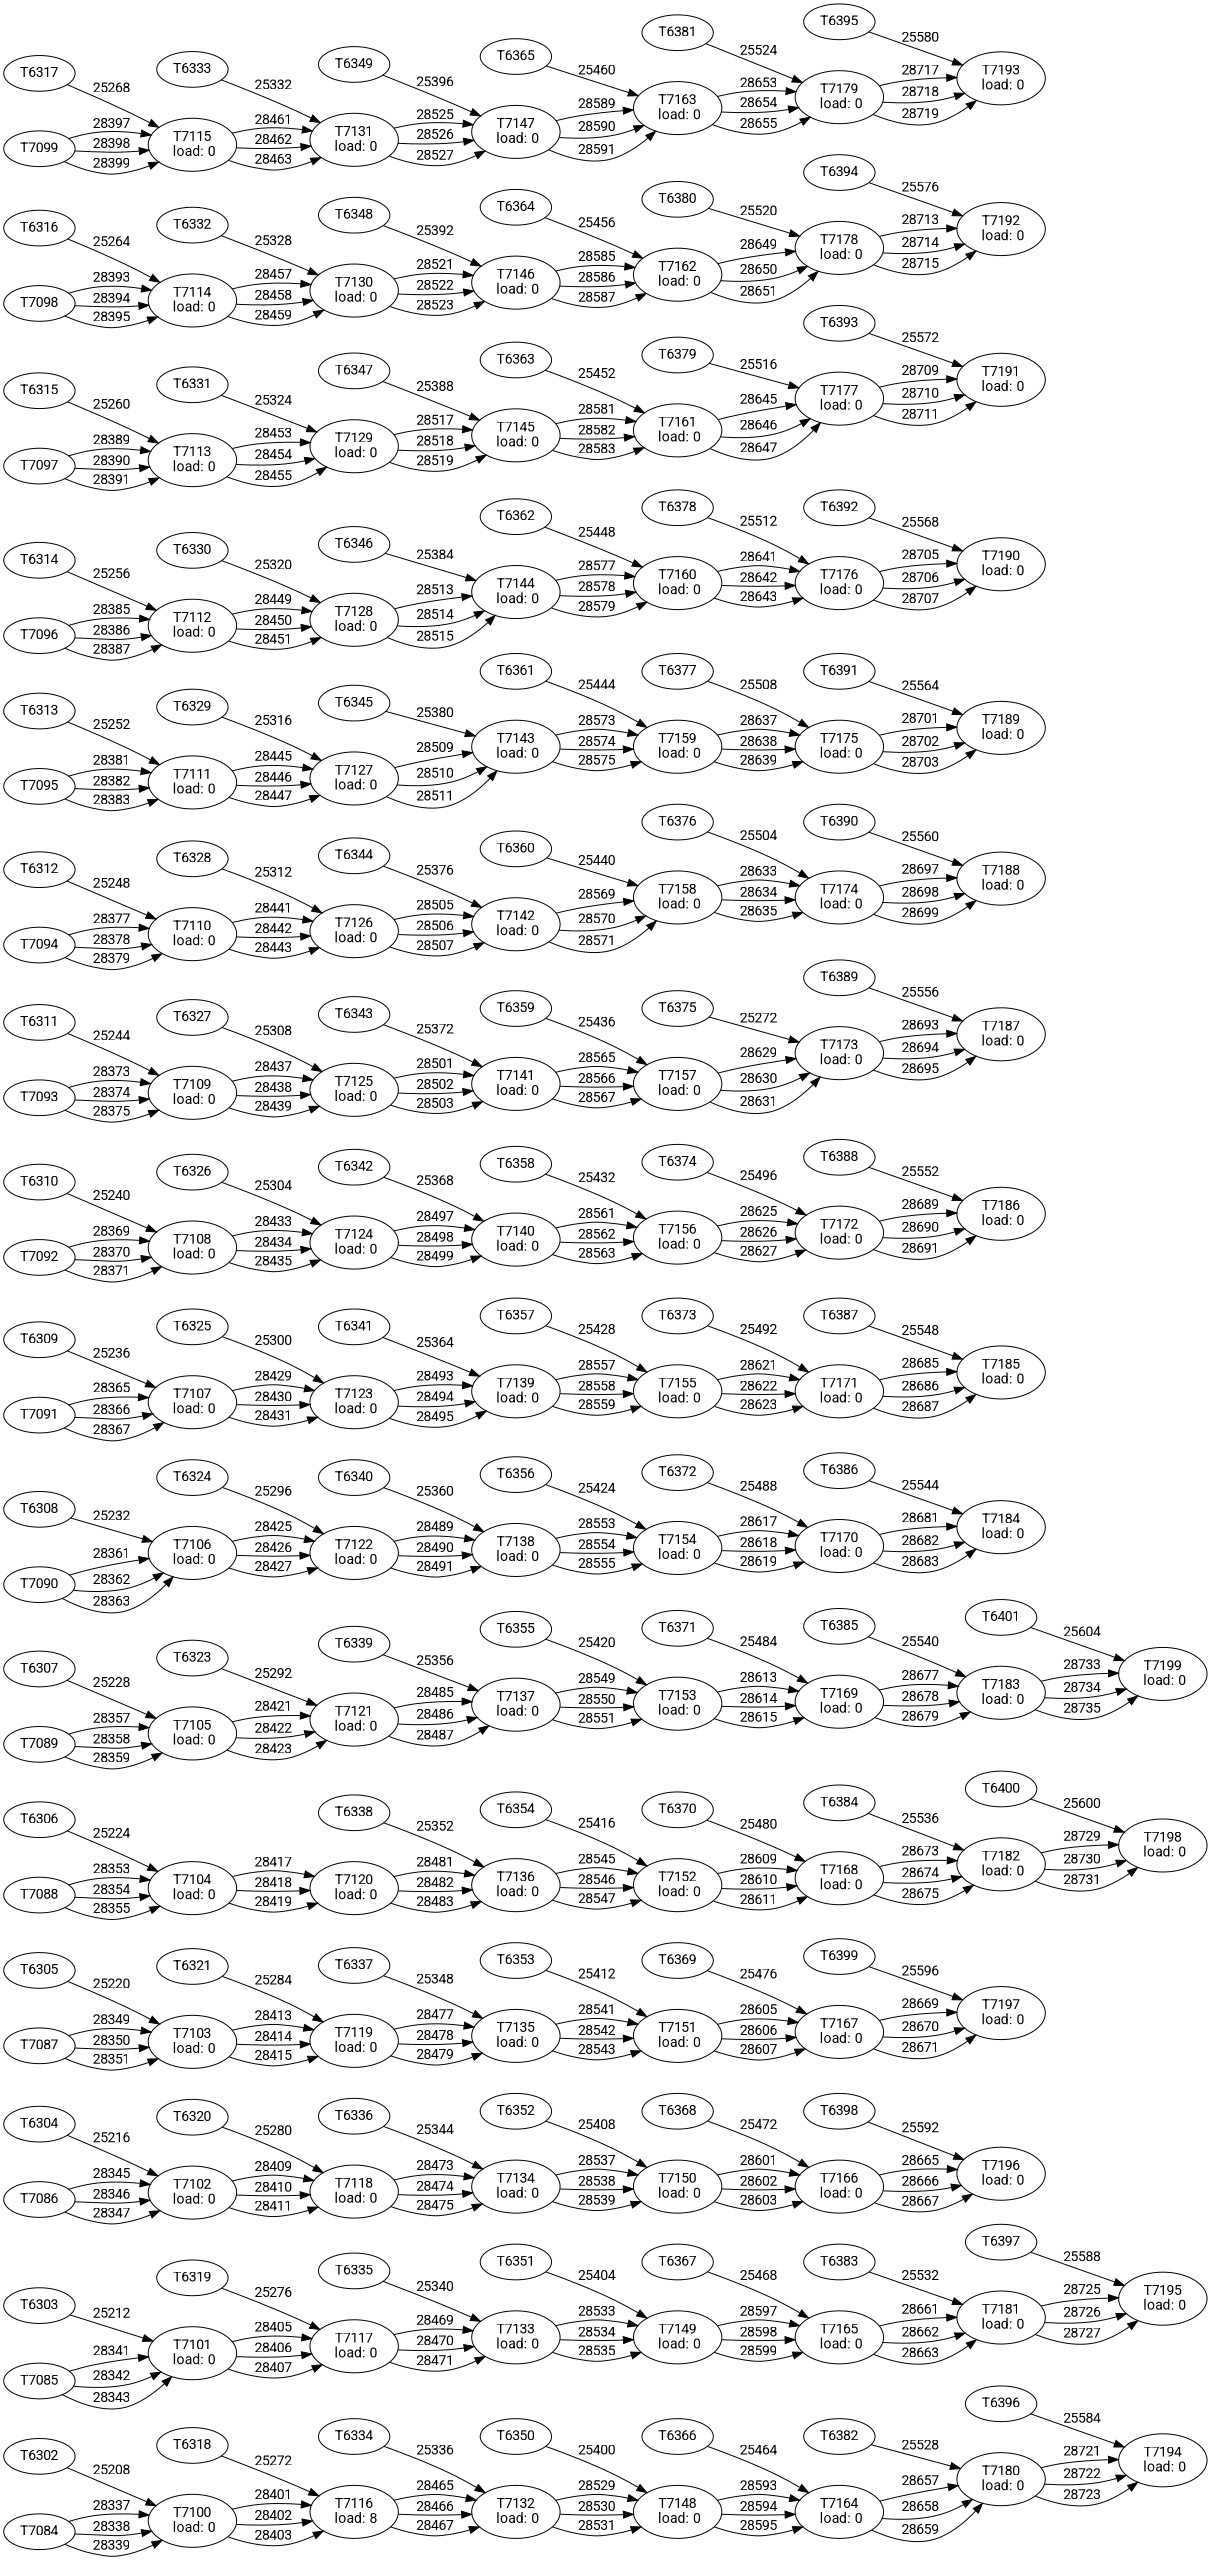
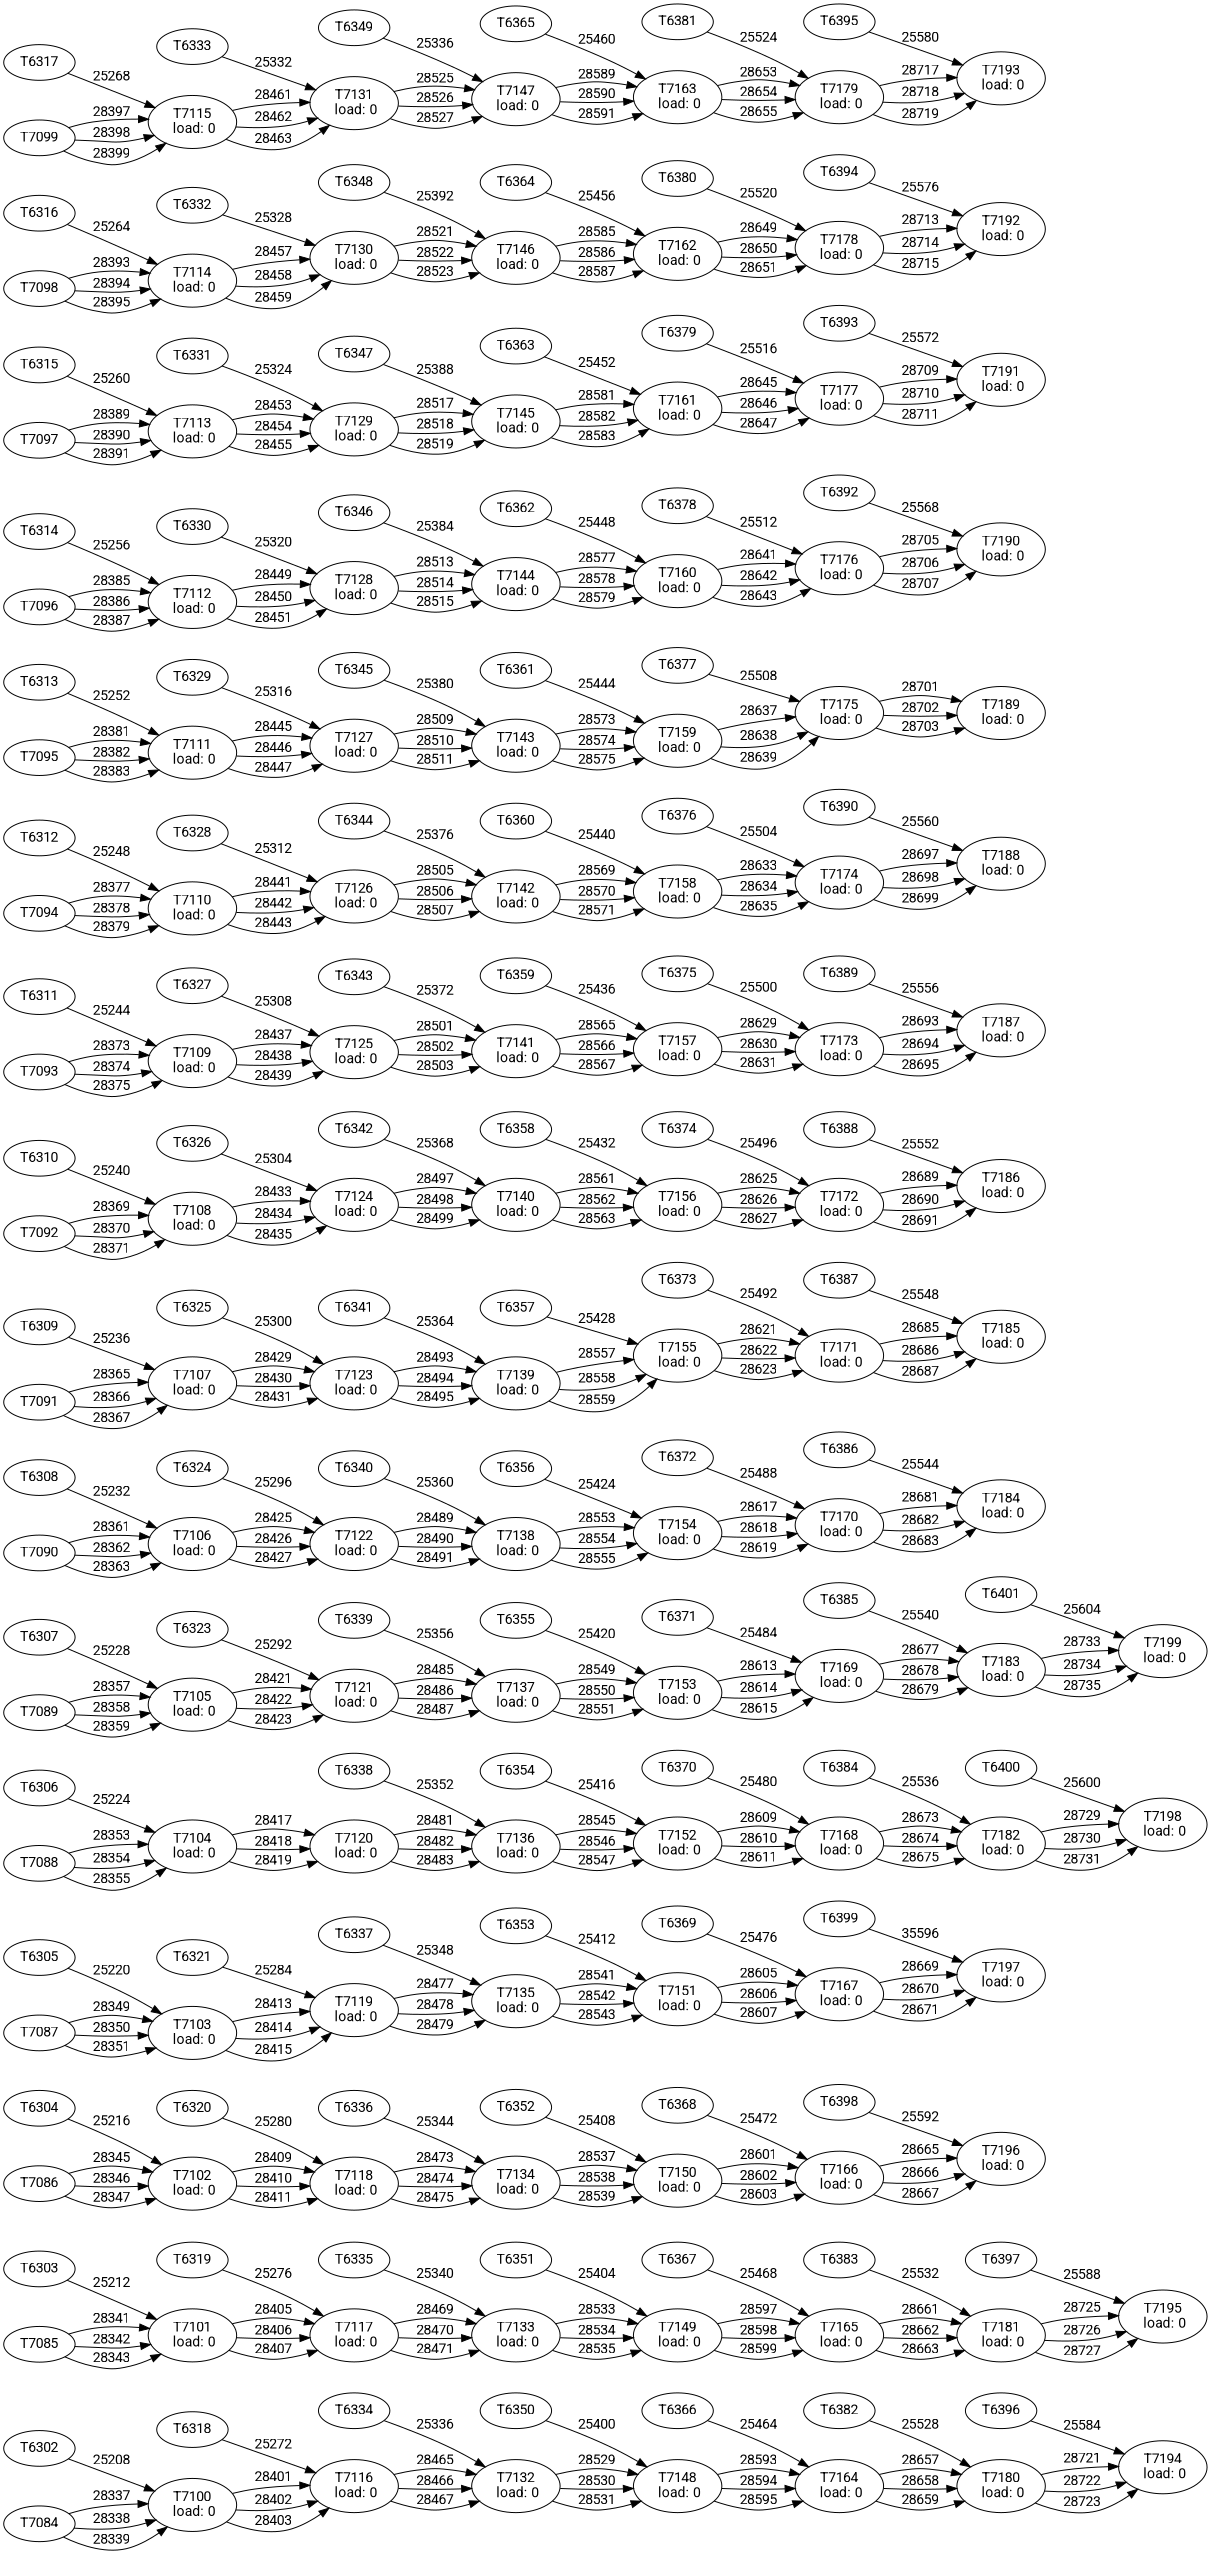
edge "T6349" -> "T7147 load: 0": label "25396" -> "25336"
node "T6391": removed
edge "T6375" -> "T7173 load: 0": label "25272" -> "25500"
edge "T6399" -> "T7197 load: 0": label "25596" -> "35596"
node "T7116 load: 8": label "T7116 load: 8" -> "T7116 load: 0"
